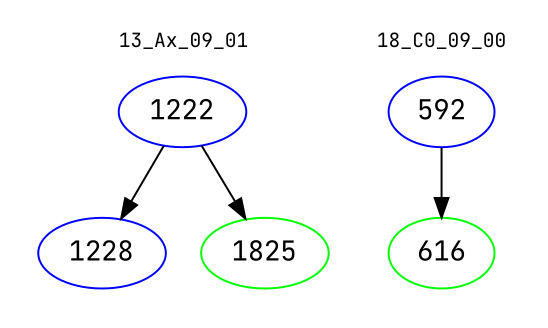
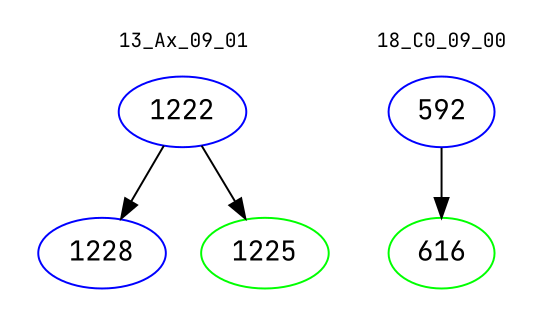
node "1825": label "1825" -> "1225"
